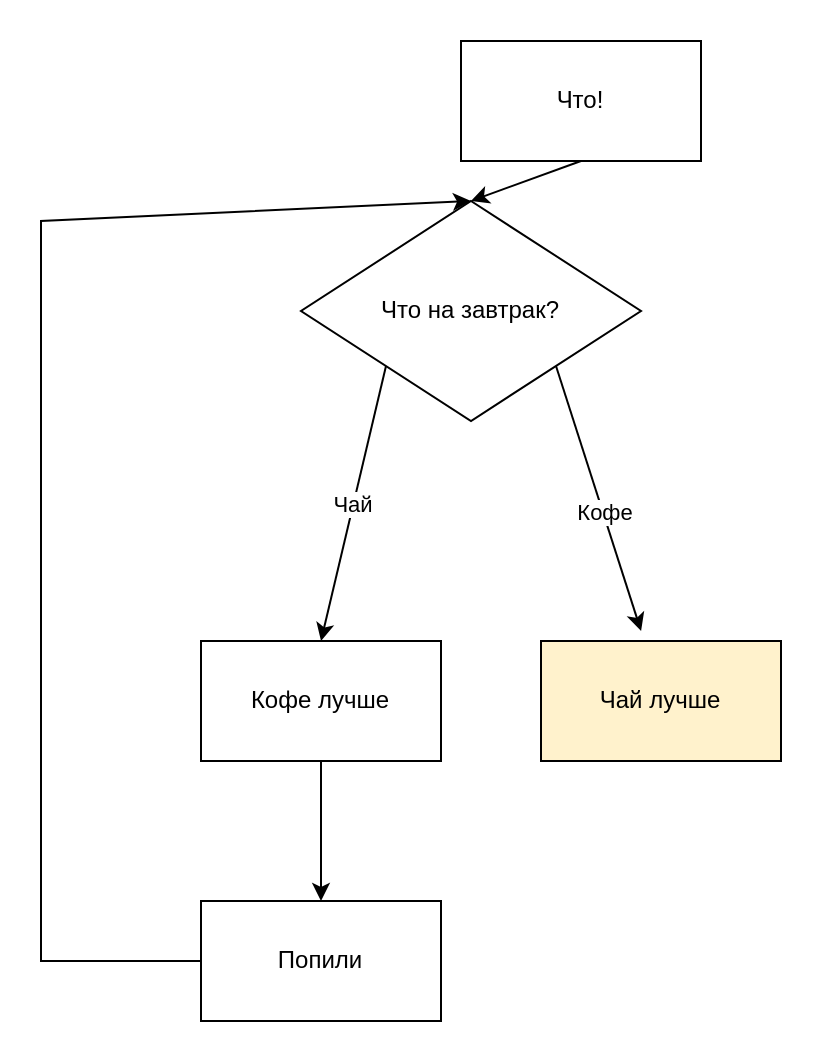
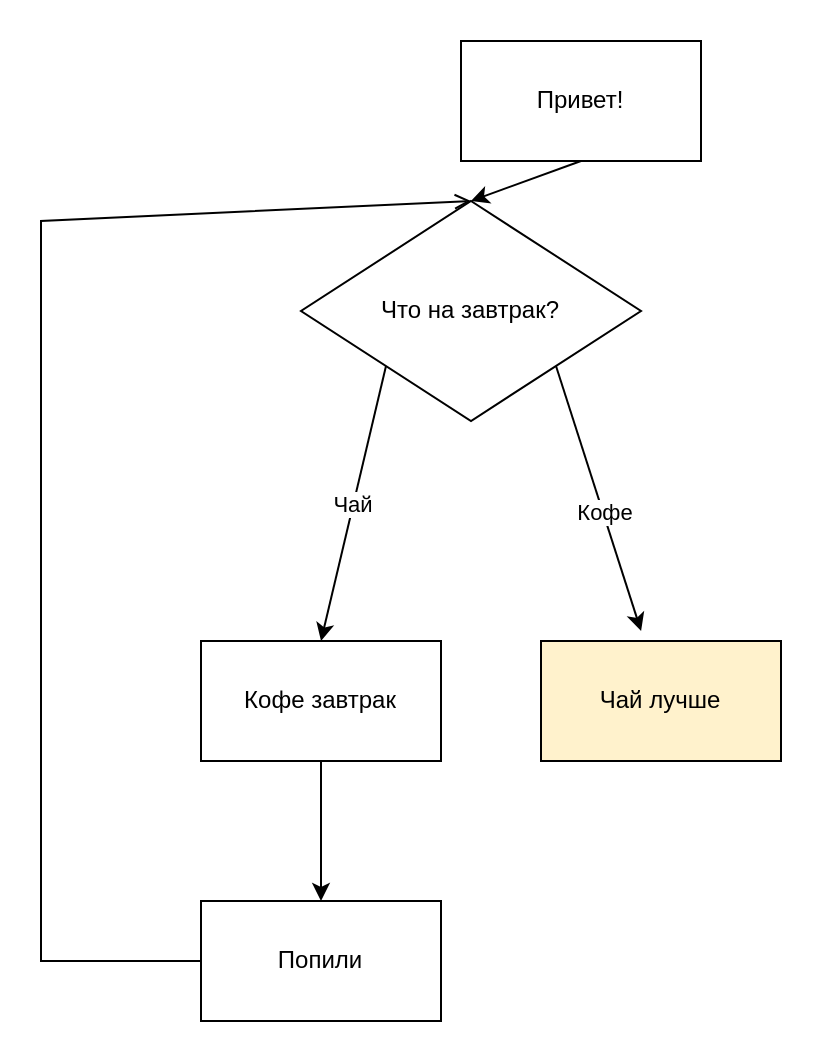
node "Что!": label "Что!" -> "Привет!"
edge "Попили" -> "Что на завтрак?": arrowhead classic -> open
node "Кофе лучше": label "Кофе лучше" -> "Кофе завтрак"
